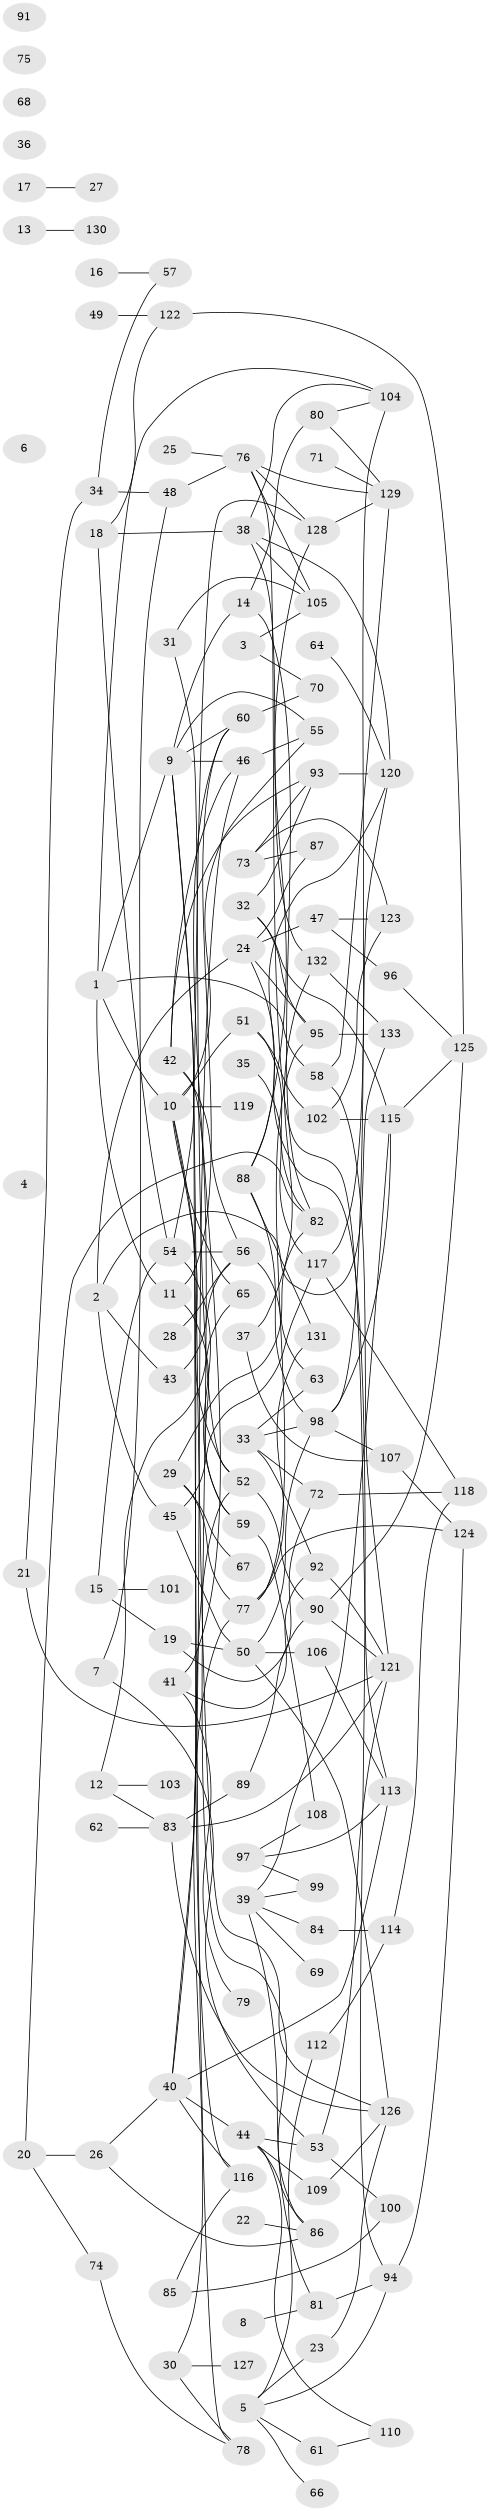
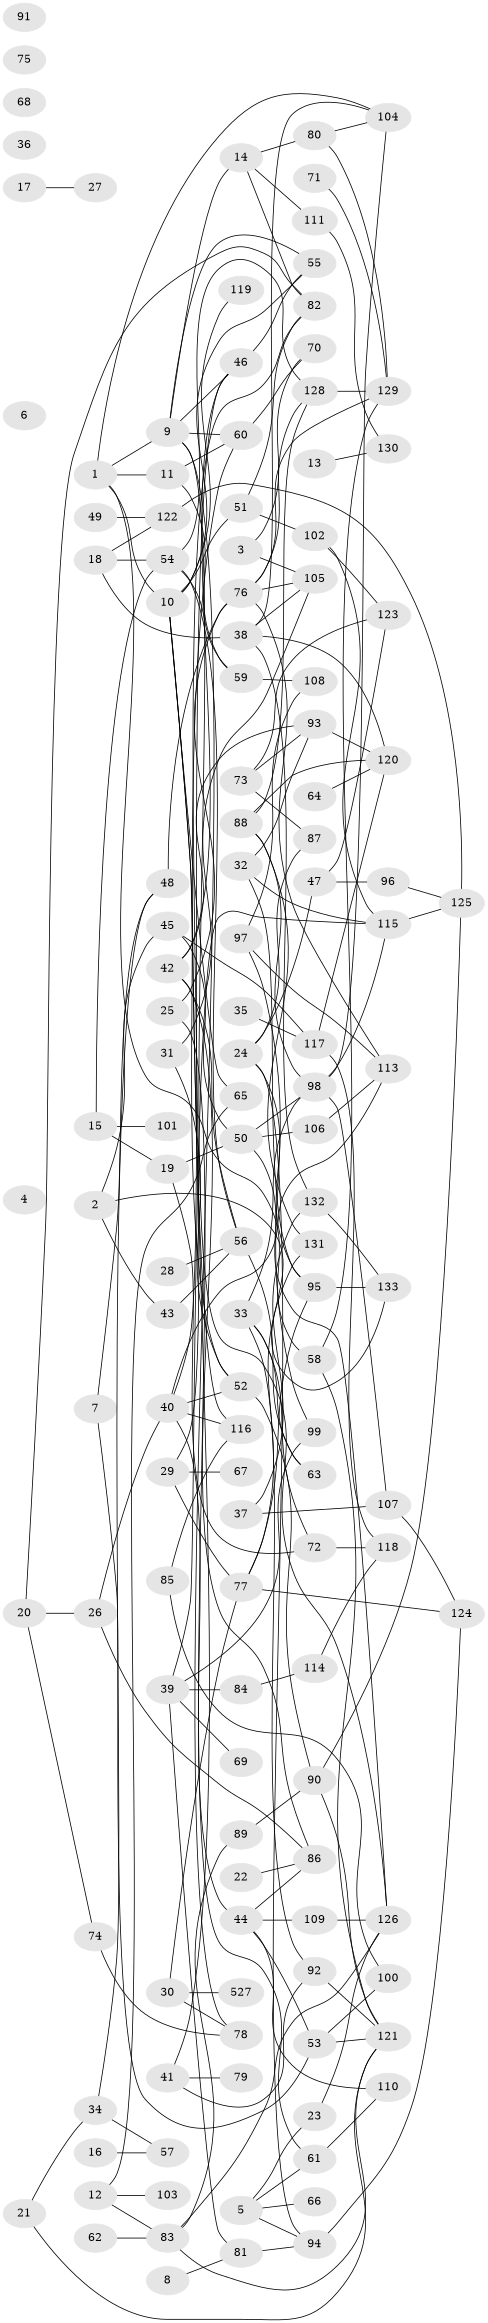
node "111": added
edge "24" -- "2": removed
edge "25" -- "61": added
node "112": removed
node "127": label "127" -> "527"
